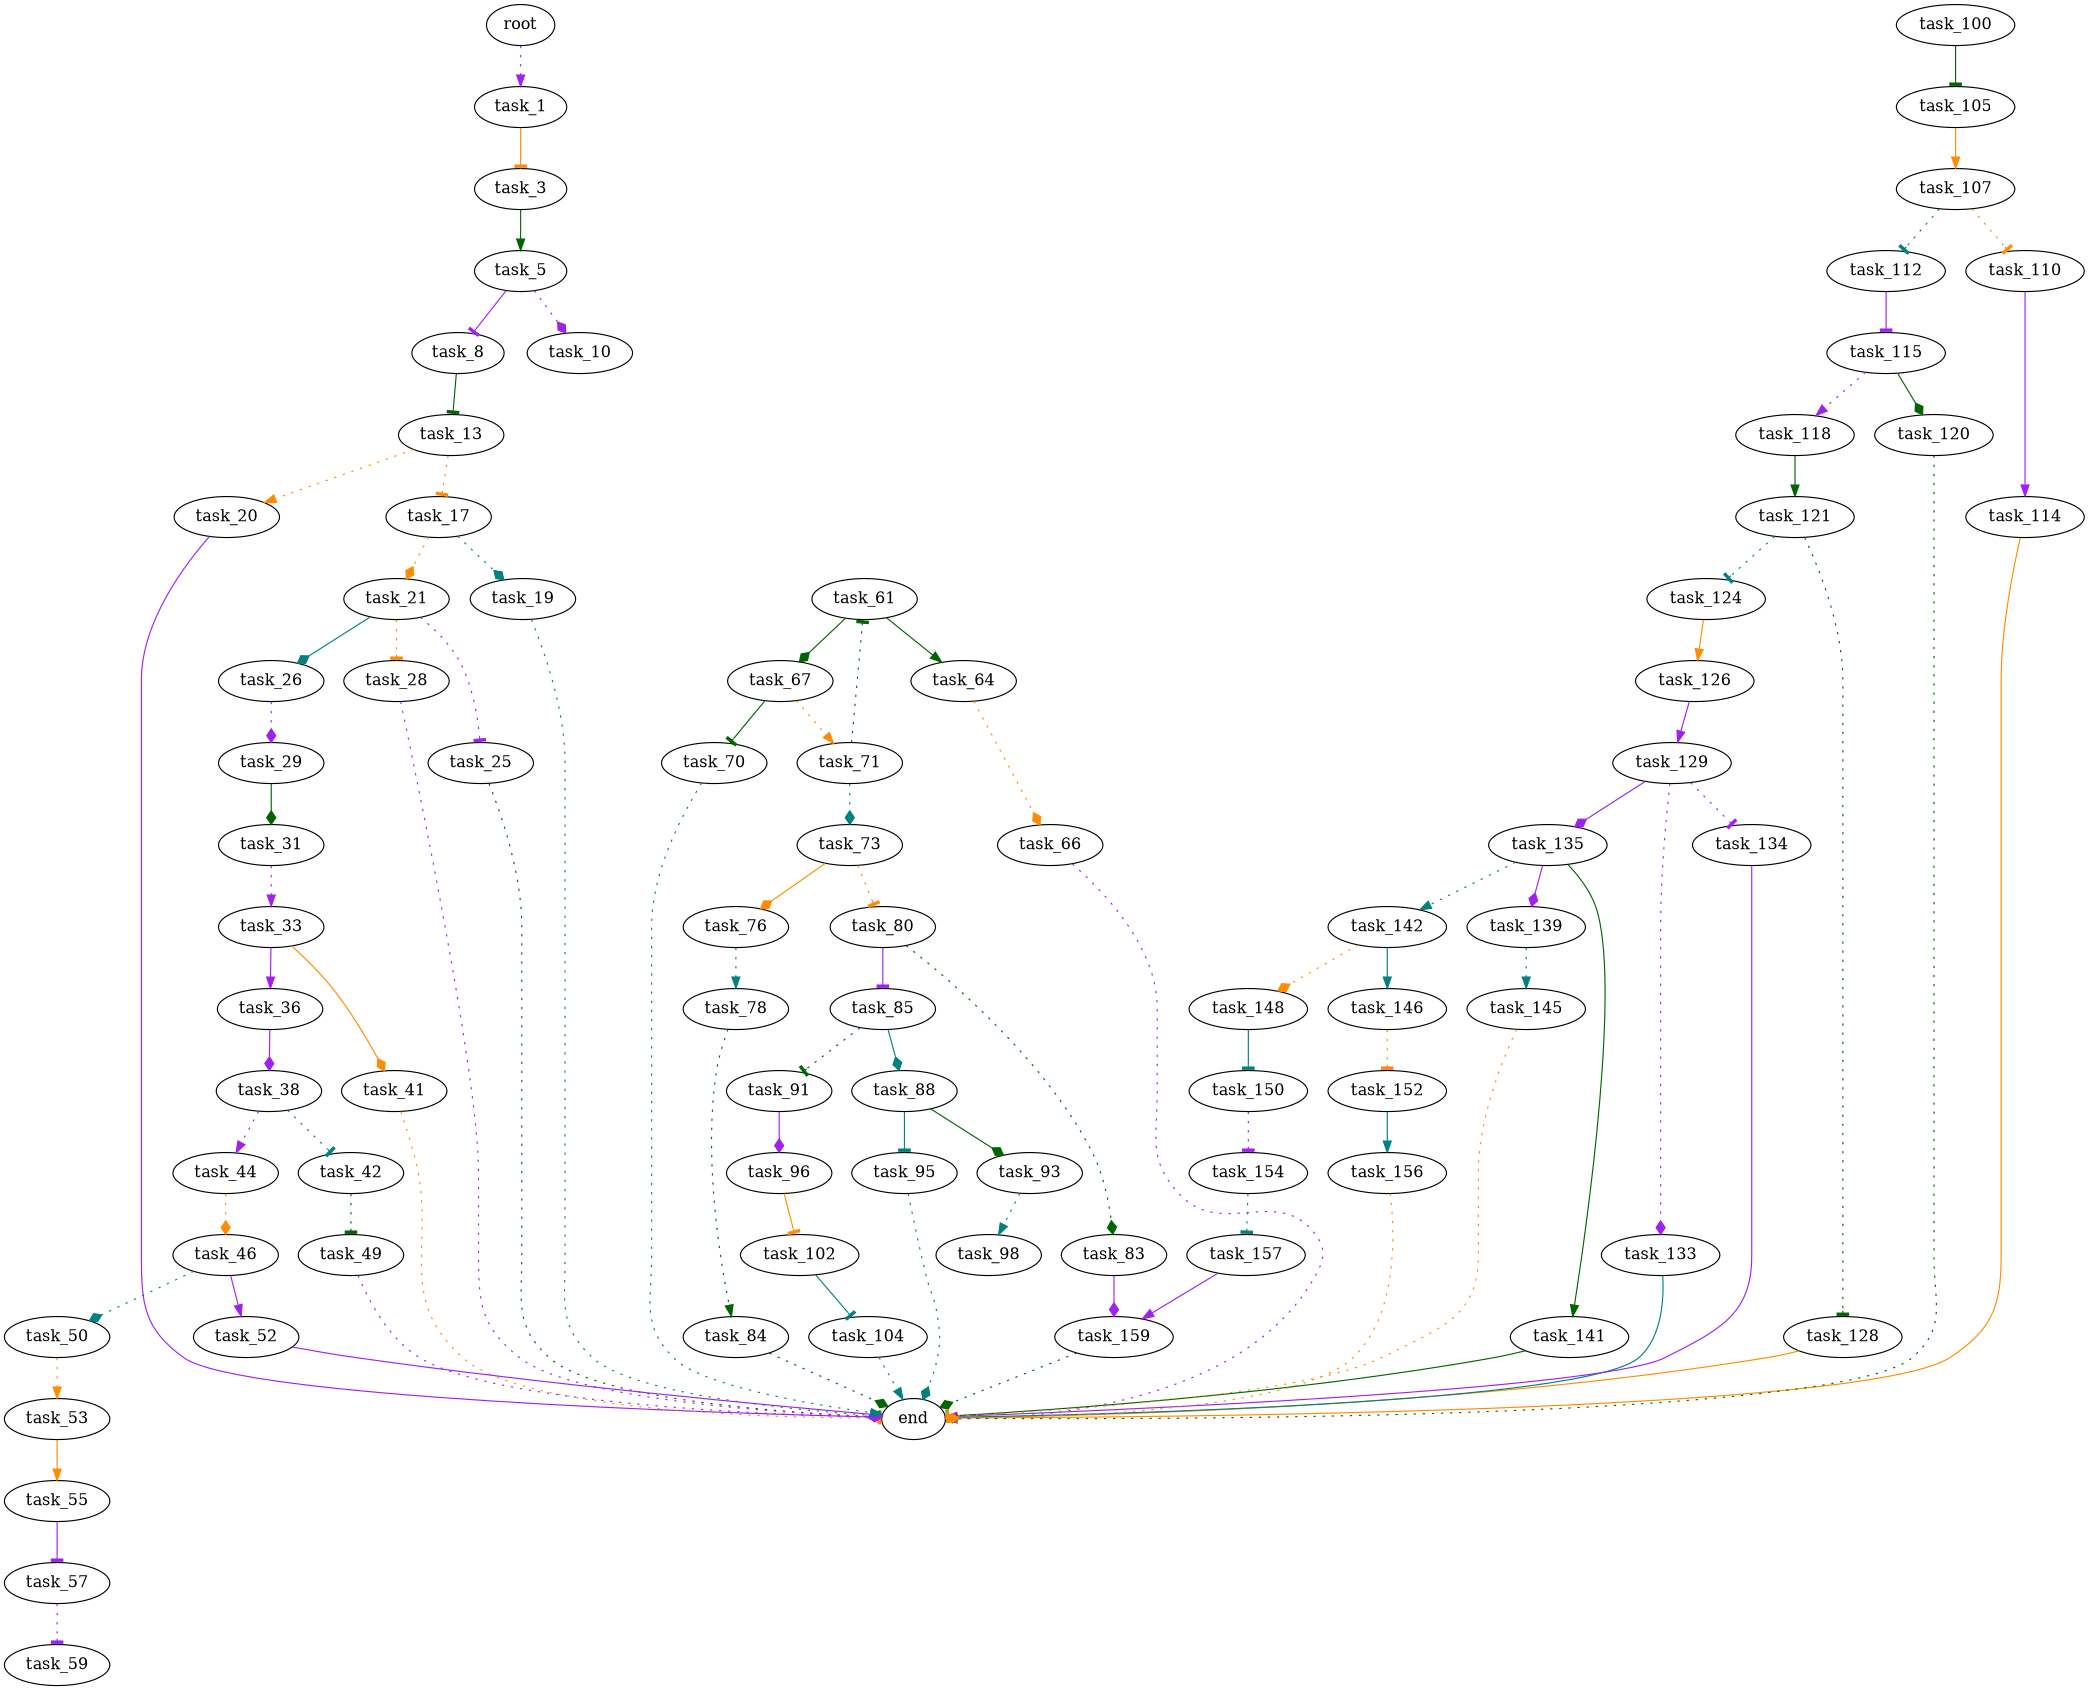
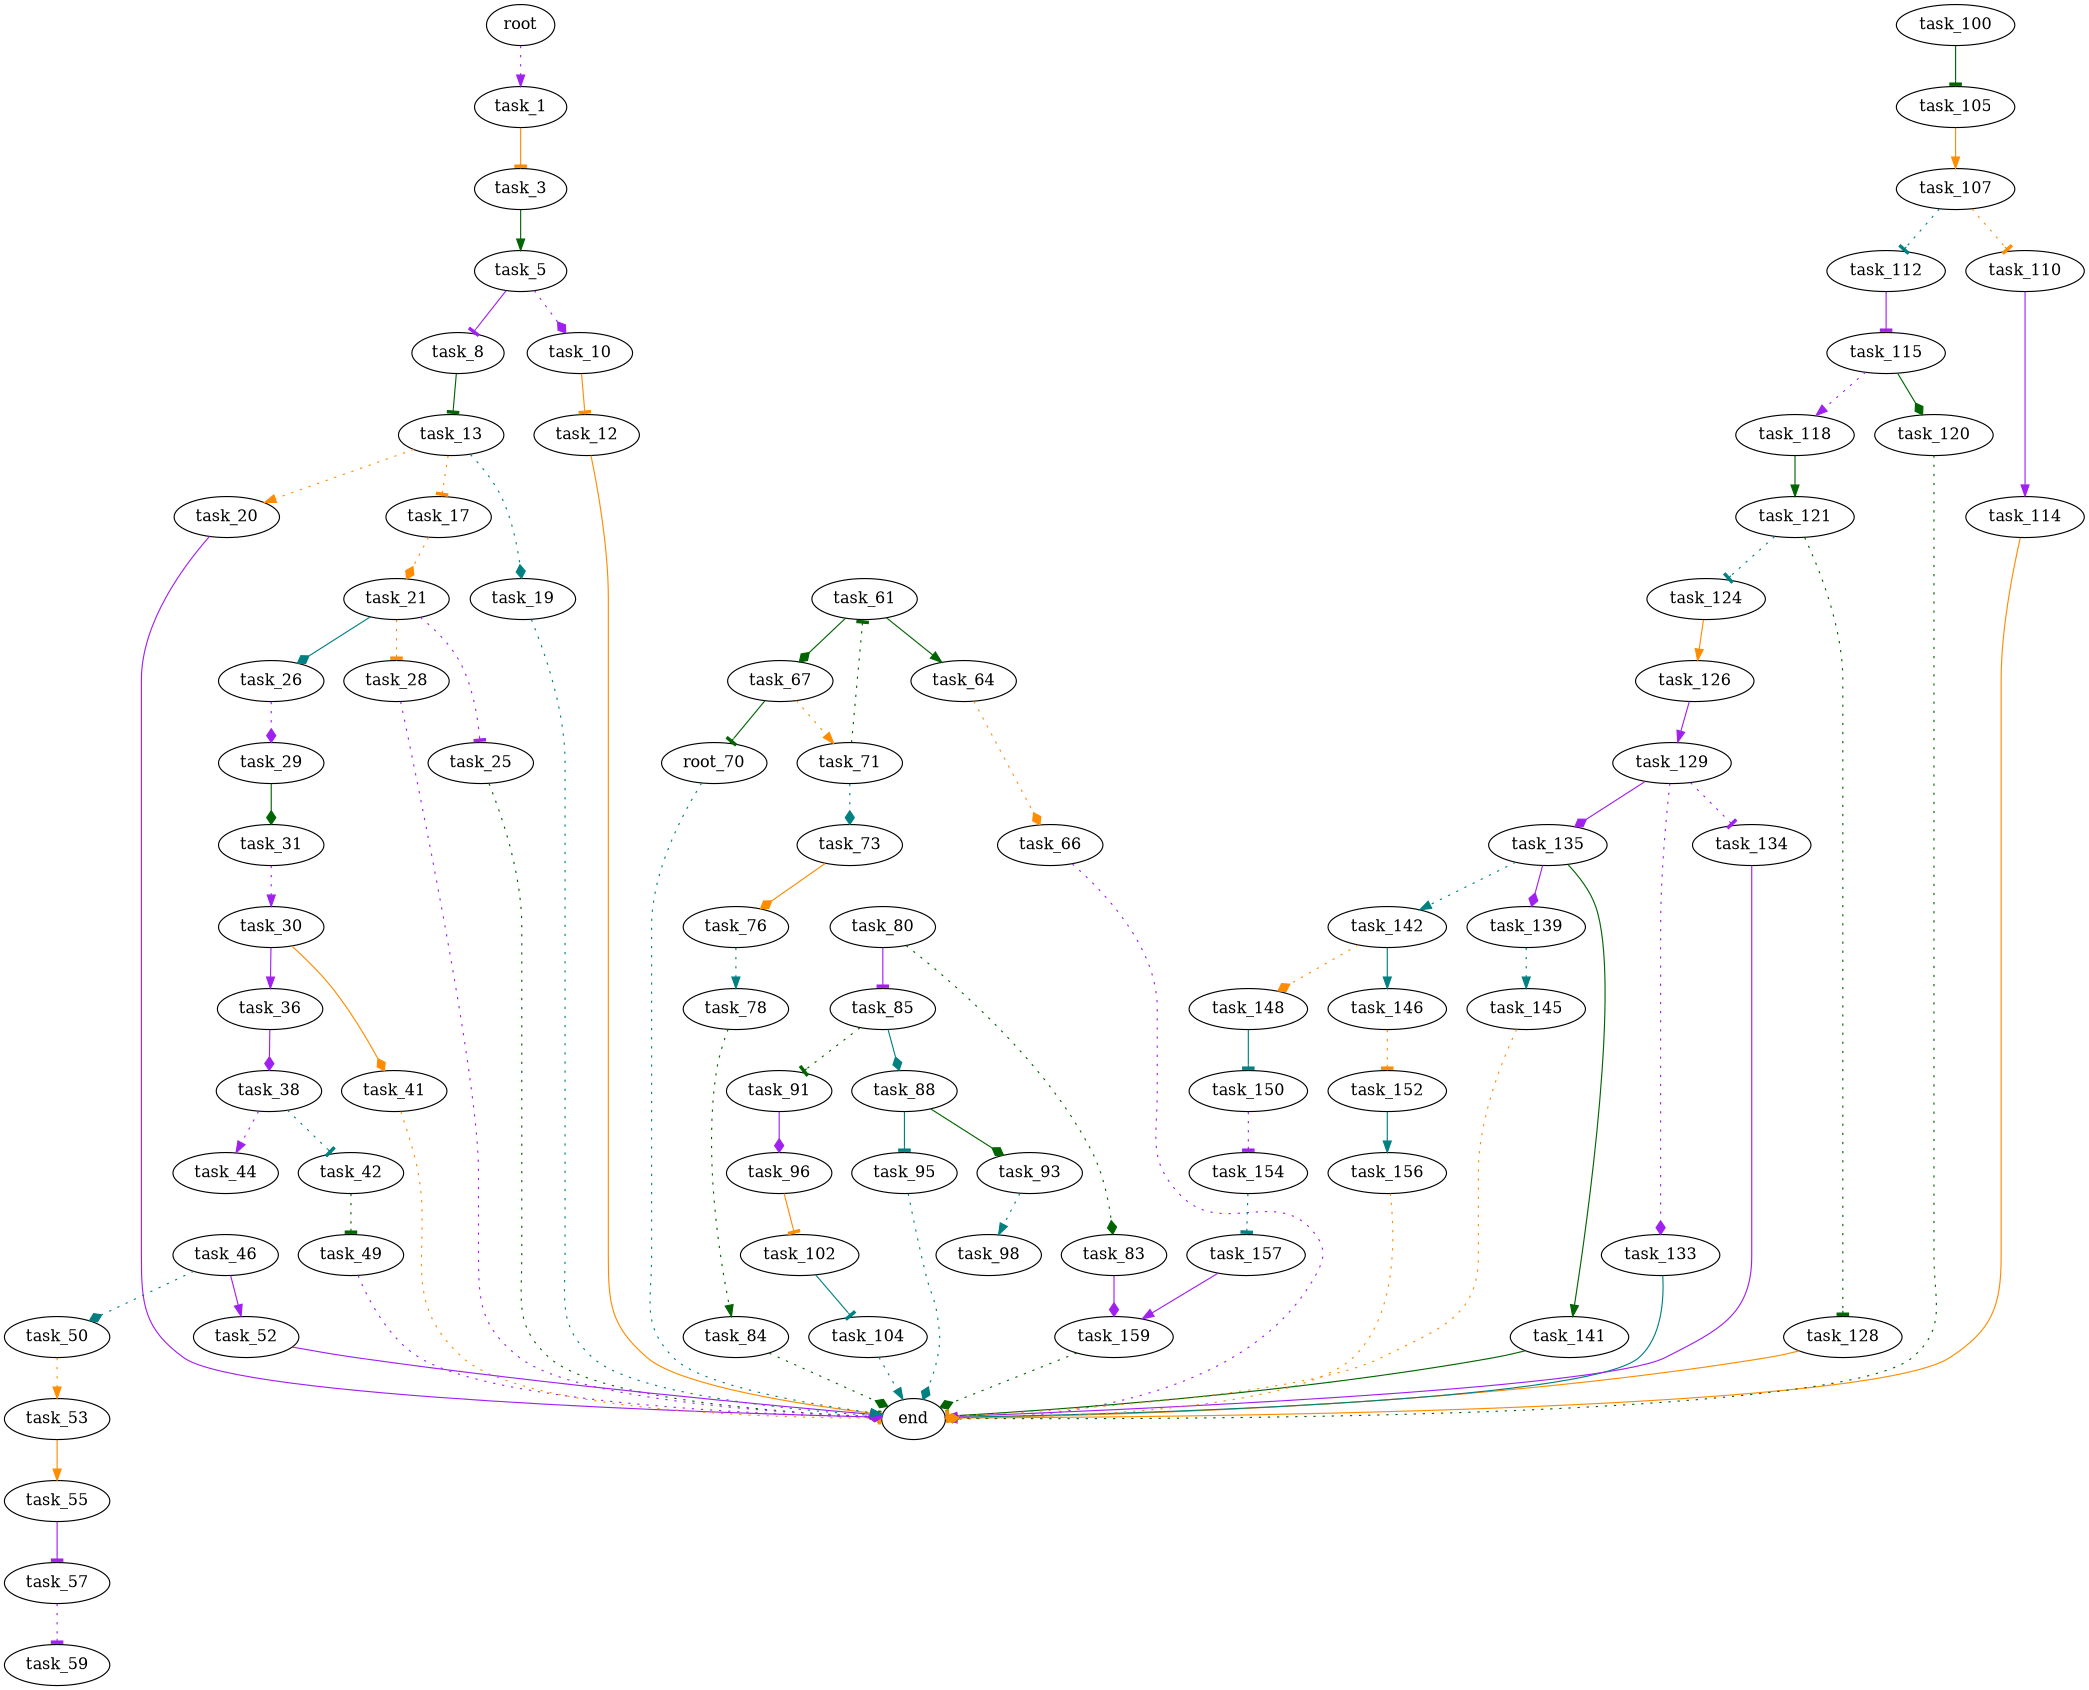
node "task_12": added
edge "task_17" -> "task_19": now "task_13" -> "task_19"
node "task_70": label "task_70" -> "root_70"
edge "task_73" -> "task_80": removed
node "task_33": label "task_33" -> "task_30"
edge "task_44" -> "task_46": removed
